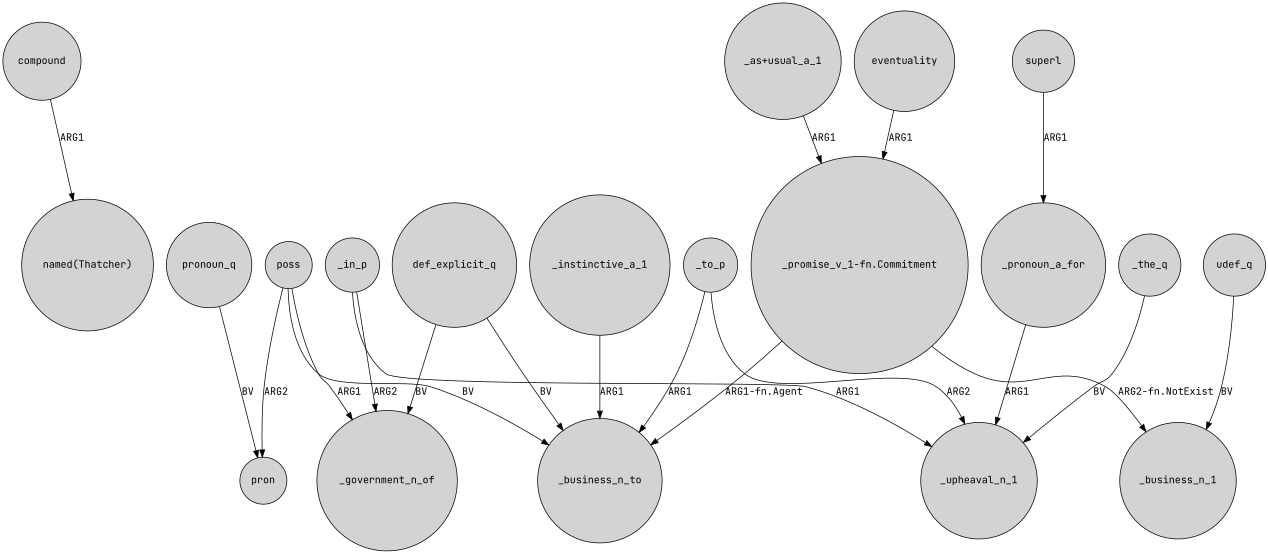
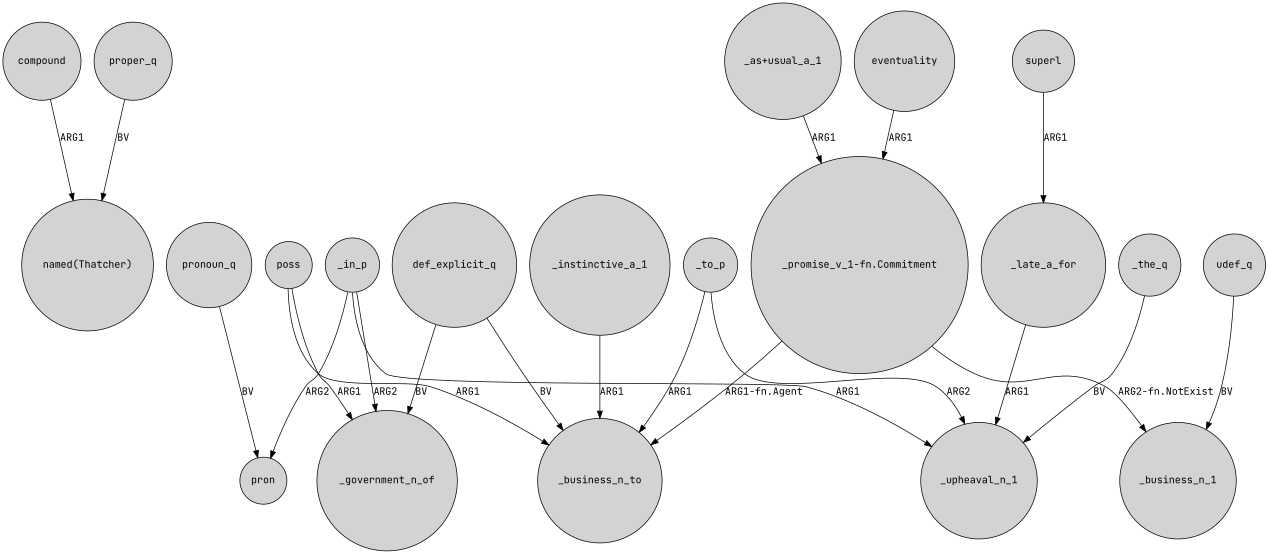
node "proper_q": added
node "_pronoun_a_for": label "_pronoun_a_for" -> "_late_a_for"
edge "poss" -> "pron": now "_in_p" -> "pron"
edge "poss" -> "_business_n_to": label "BV" -> "ARG1"
